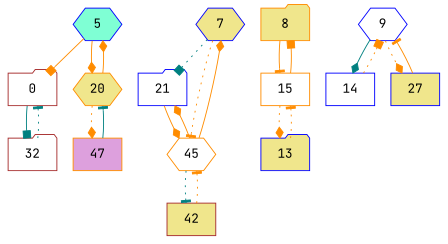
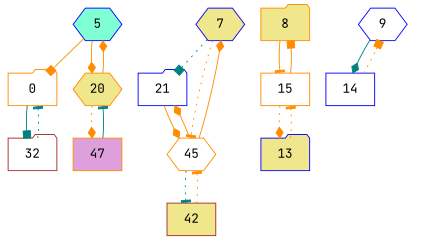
node "0": color brown -> darkorange
node "27": removed
